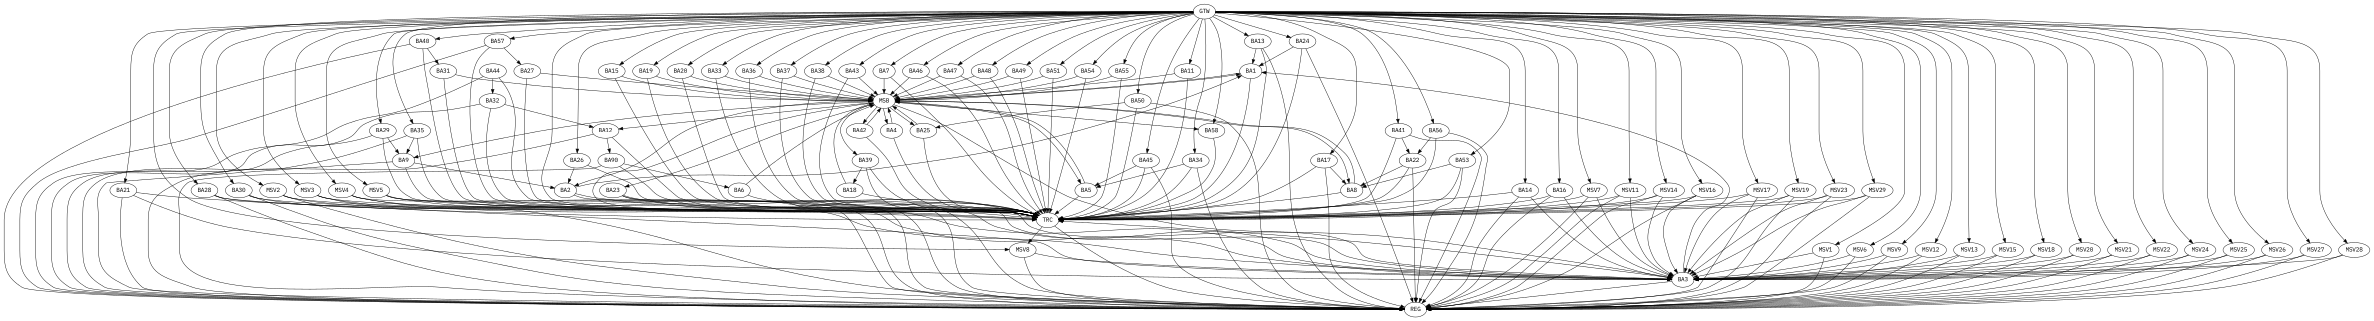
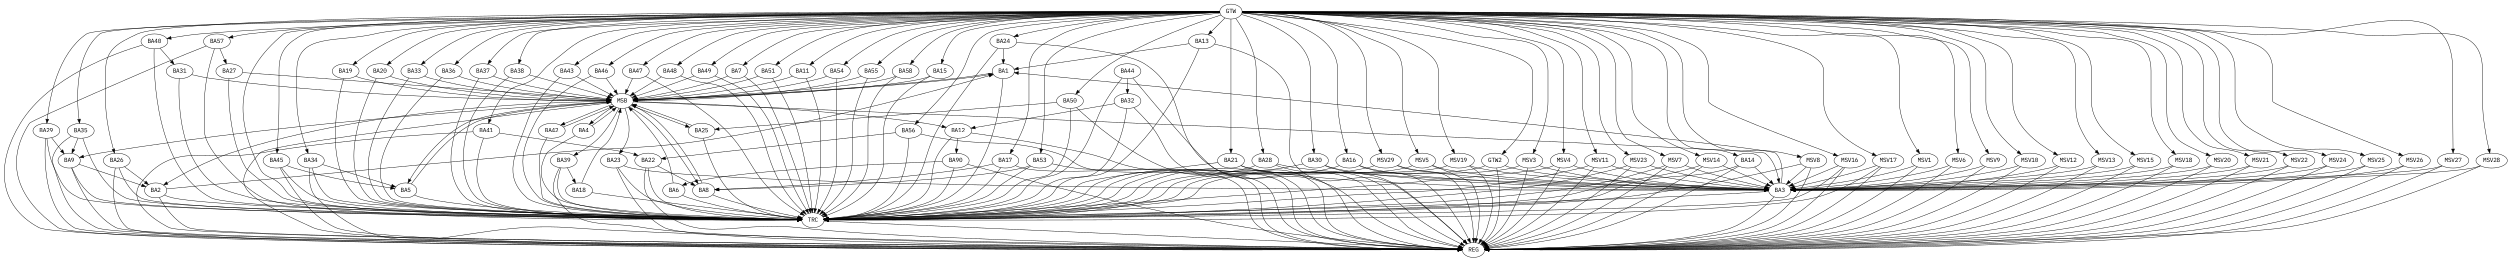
edge "MSB" -> "BA58": reversed
node "MSV10": added
node "MSV2": label "MSV2" -> "GTW2"
edge "TRC" -> "MSV8": reversed
edge "BA26" -> "REG": added
